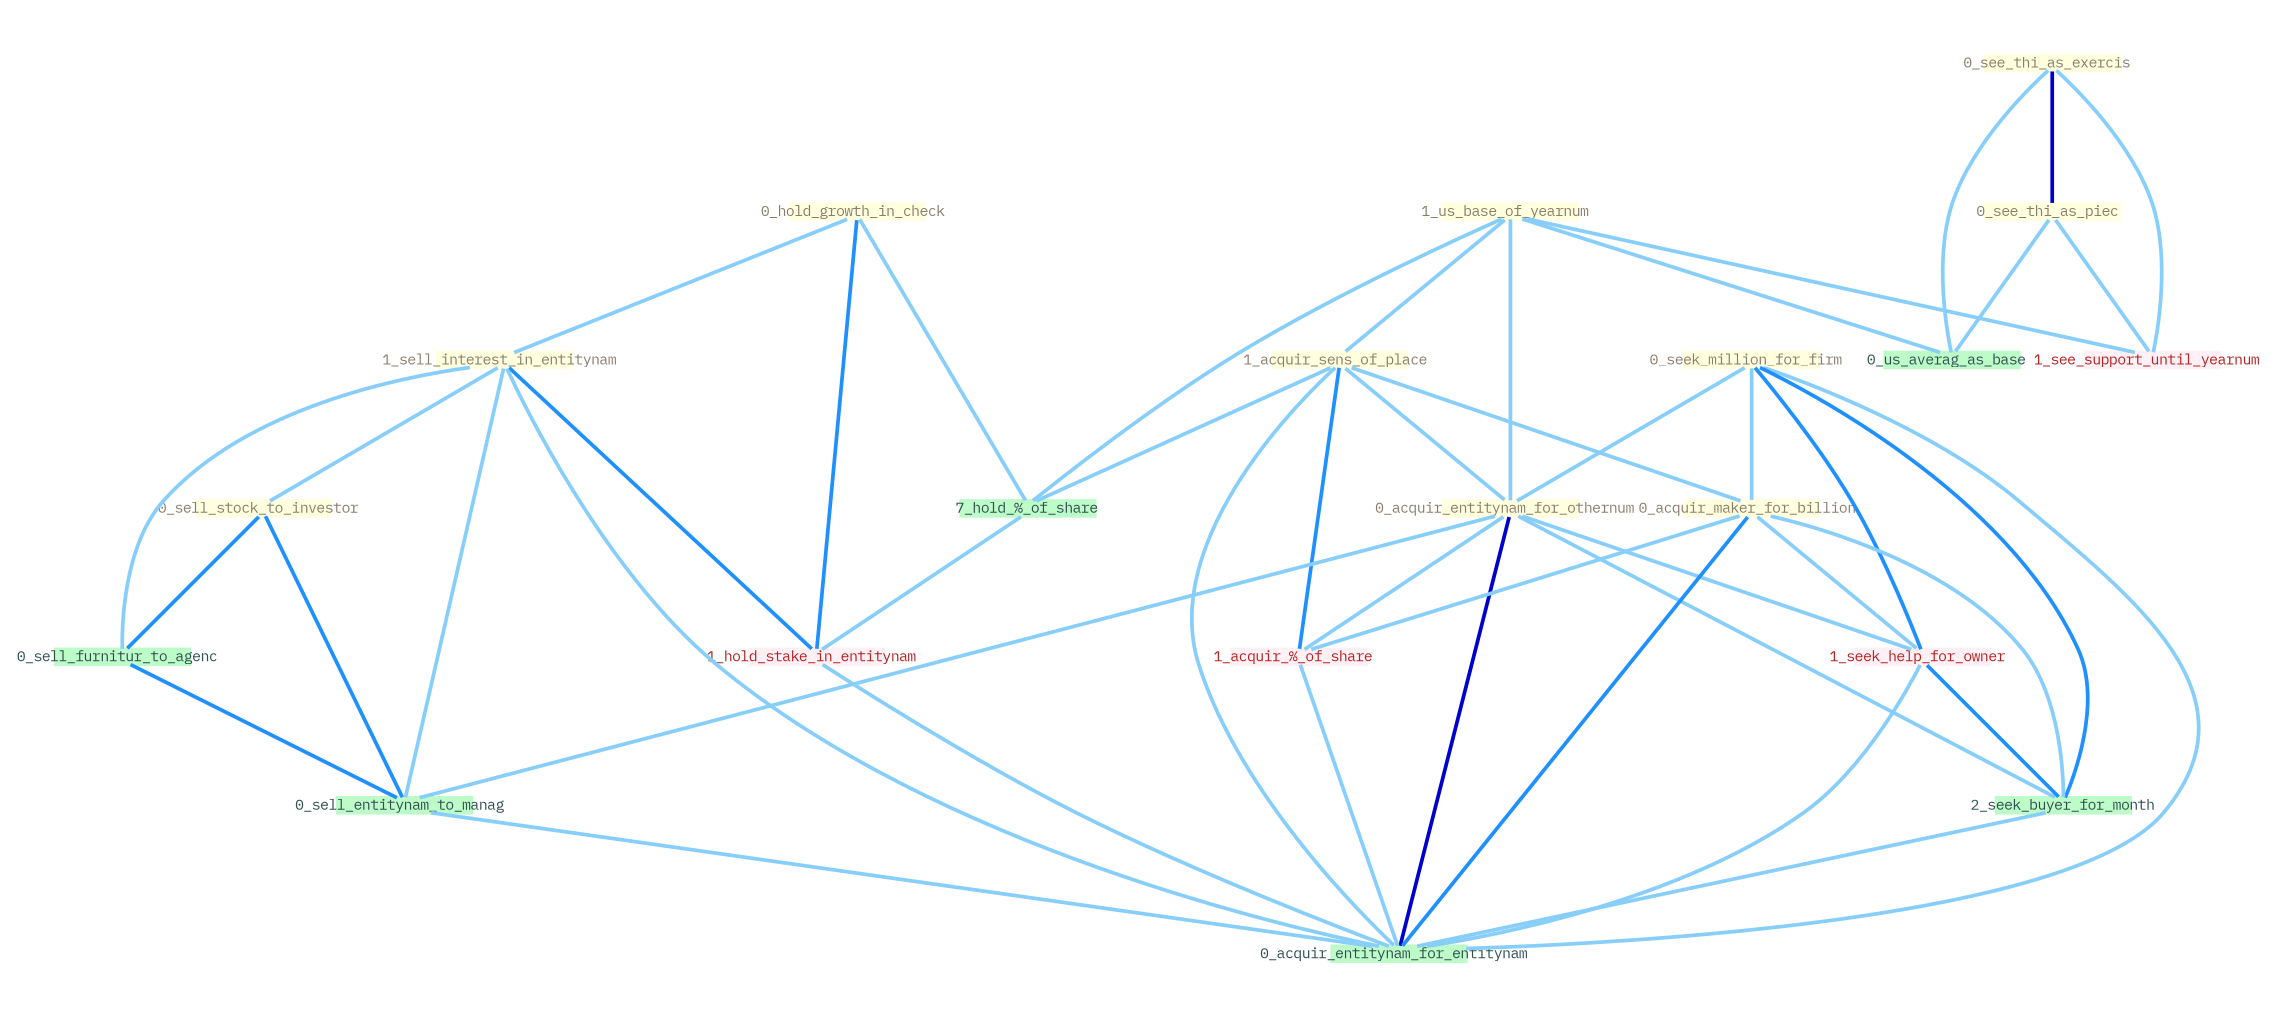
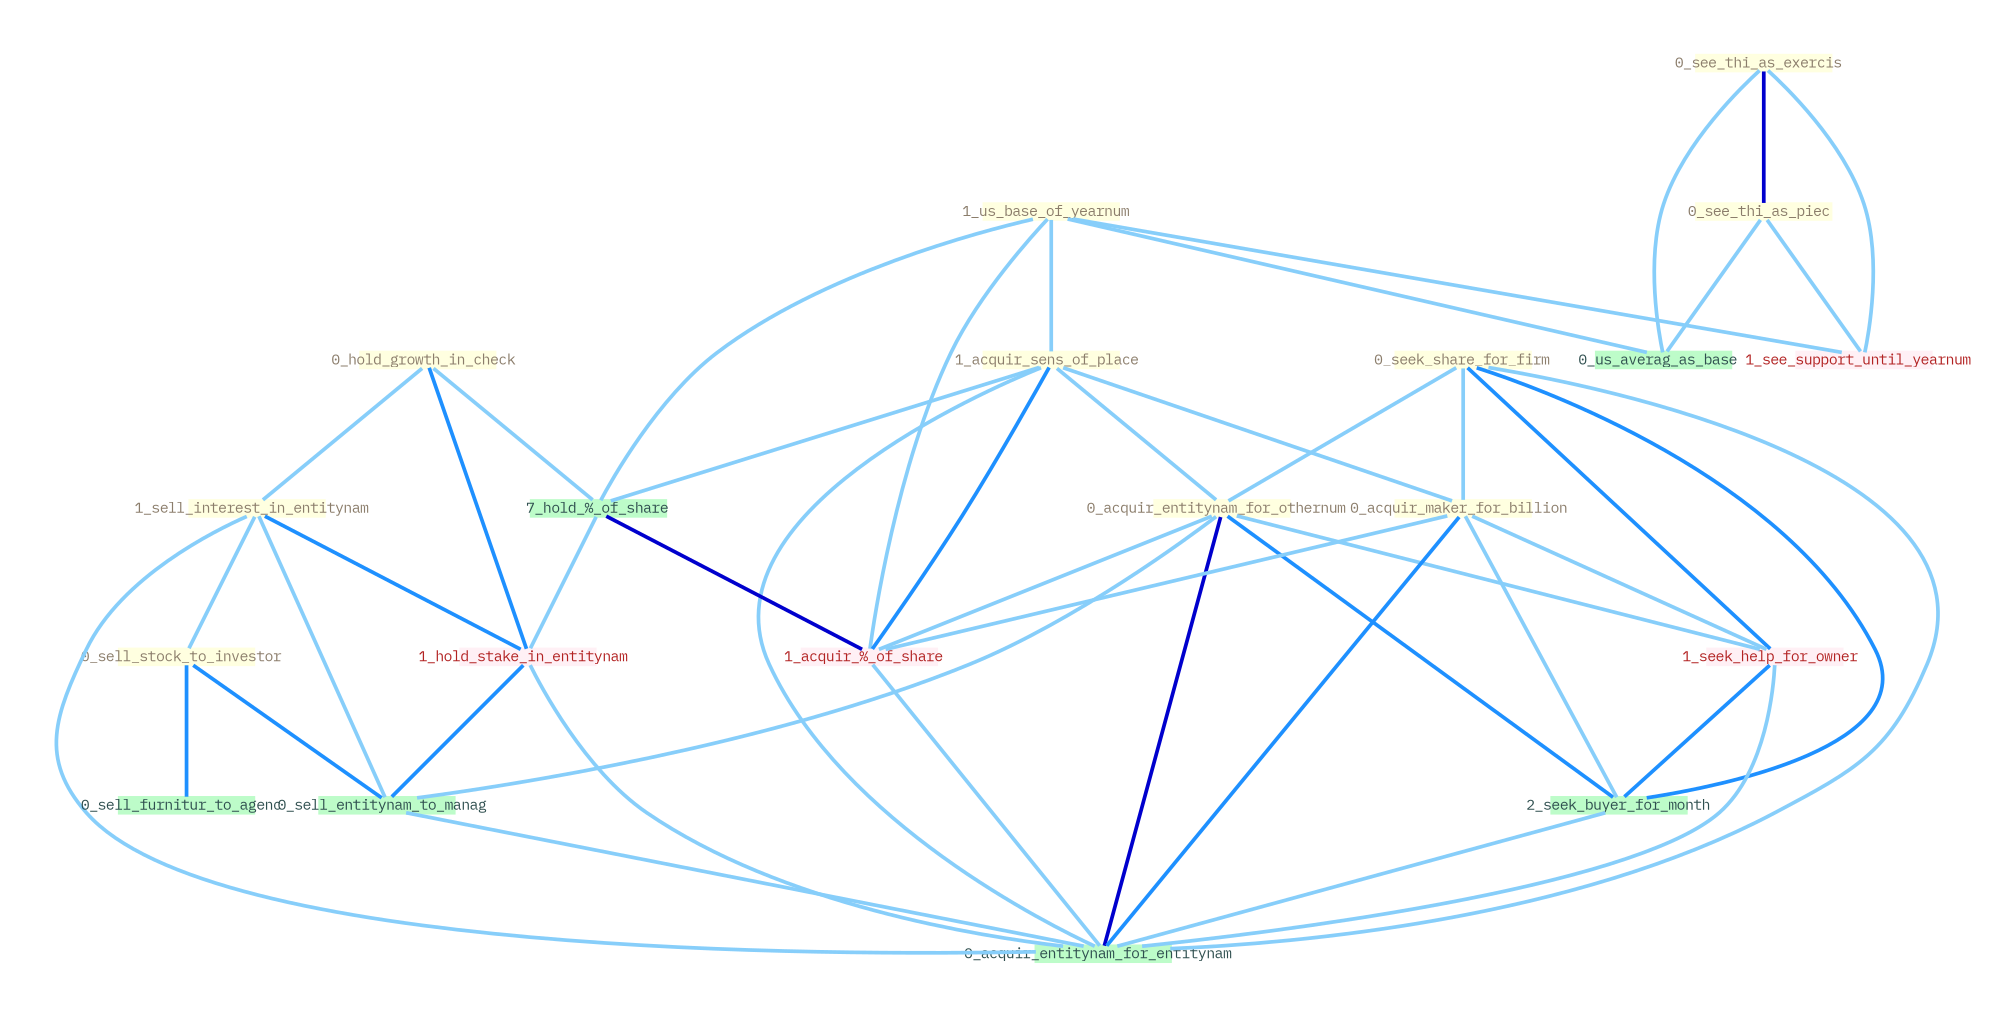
edge "1_us_base_of_yearnum" -- "0_acquir_entitynam_for_othernum": now "1_us_base_of_yearnum" -- "1_acquir_%_of_share"
node "0_seek_million_for_firm": label "0_seek_million_for_firm" -> "0_seek_share_for_firm"
edge "1_sell_interest_in_entitynam" -- "0_sell_furnitur_to_agenc": removed
edge "7_hold_%_of_share" -- "1_acquir_%_of_share": added
edge "0_acquir_entitynam_for_othernum" -- "2_seek_buyer_for_month": color #87cefa -> #1e90ff
edge "0_sell_furnitur_to_agenc" -- "0_sell_entitynam_to_manag": now "1_hold_stake_in_entitynam" -- "0_sell_entitynam_to_manag"
